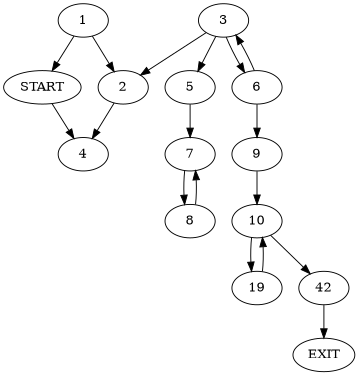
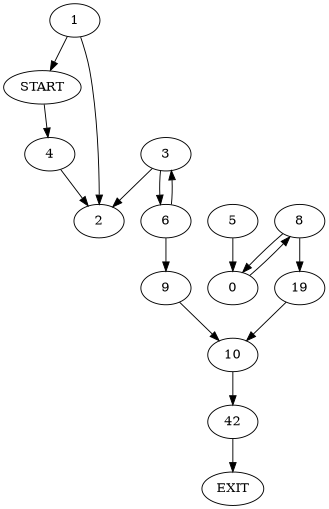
edge "3" -> "5": removed
edge "2" -> "4": reversed
node "7": label "7" -> "0"
edge "10" -> "19": now "8" -> "19"
